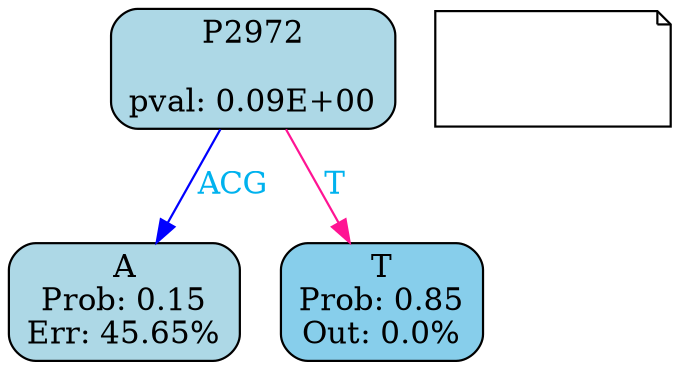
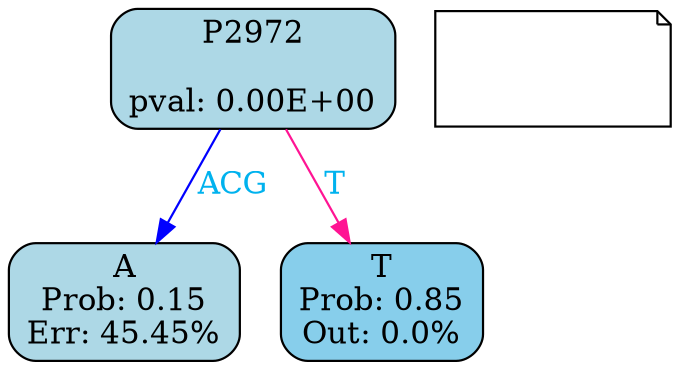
node "P2972 pval: 0.09E+00": label "P2972 pval: 0.09E+00" -> "P2972 pval: 0.00E+00"
node "A Prob: 0.15 Err: 45.65%": label "A Prob: 0.15 Err: 45.65%" -> "A Prob: 0.15 Err: 45.45%"
